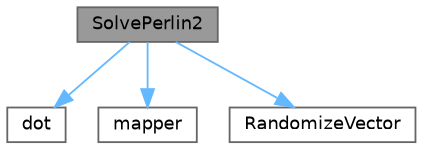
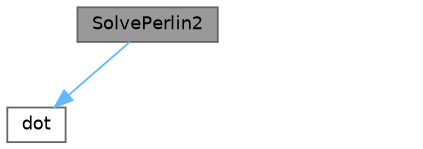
node "mapper": removed
node "RandomizeVector": removed
